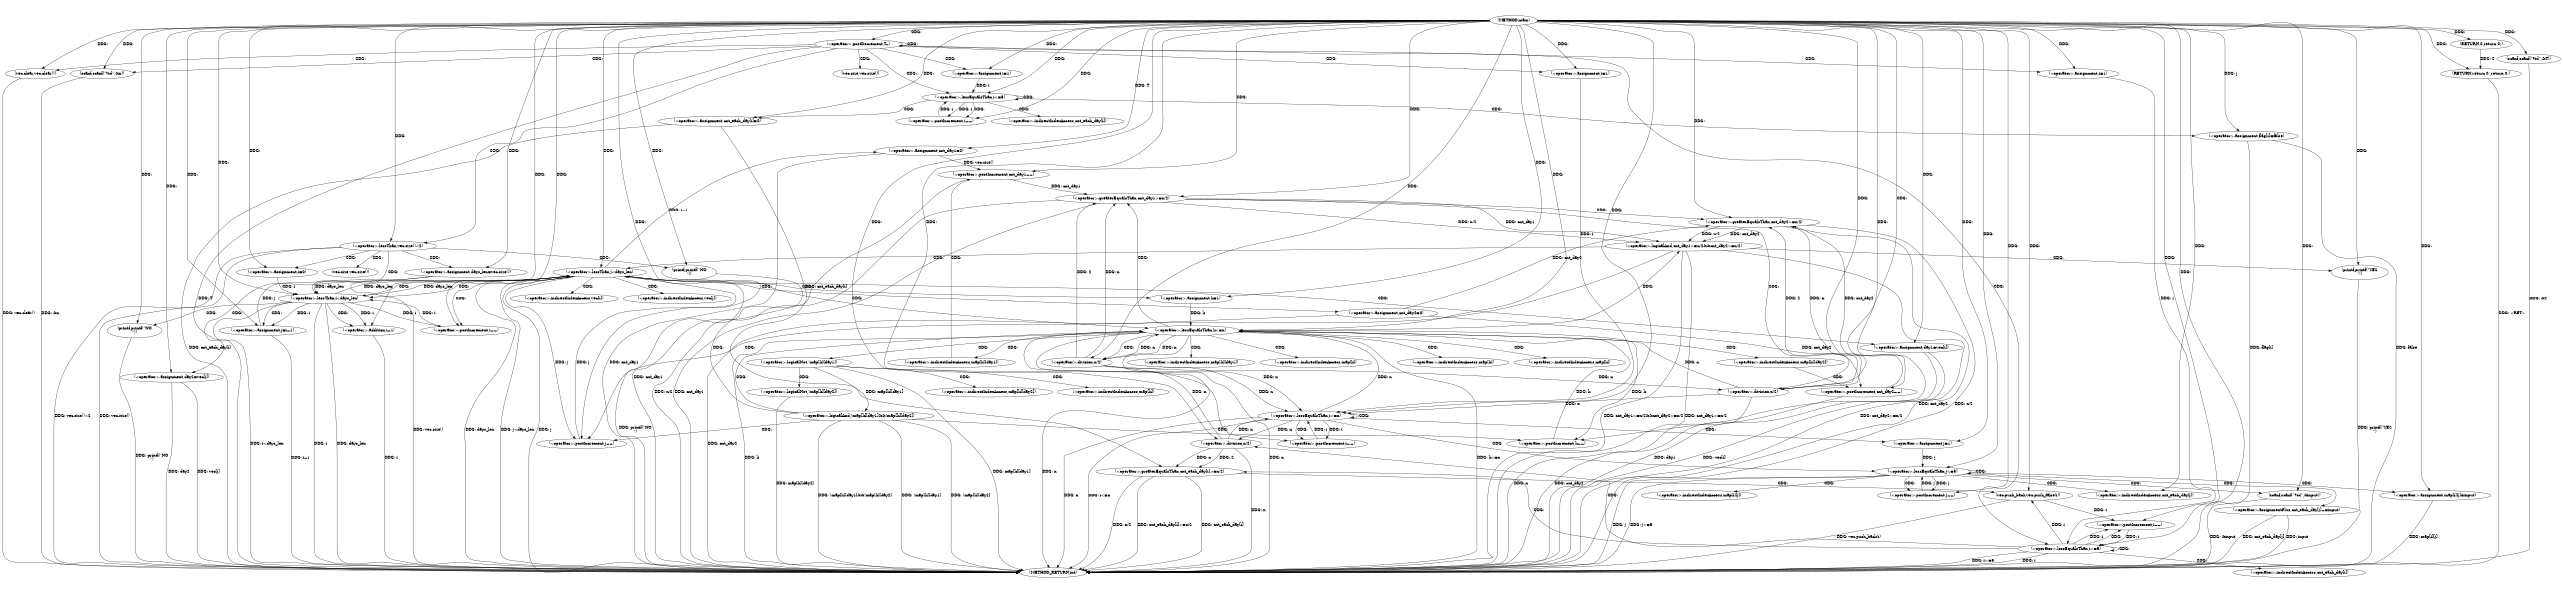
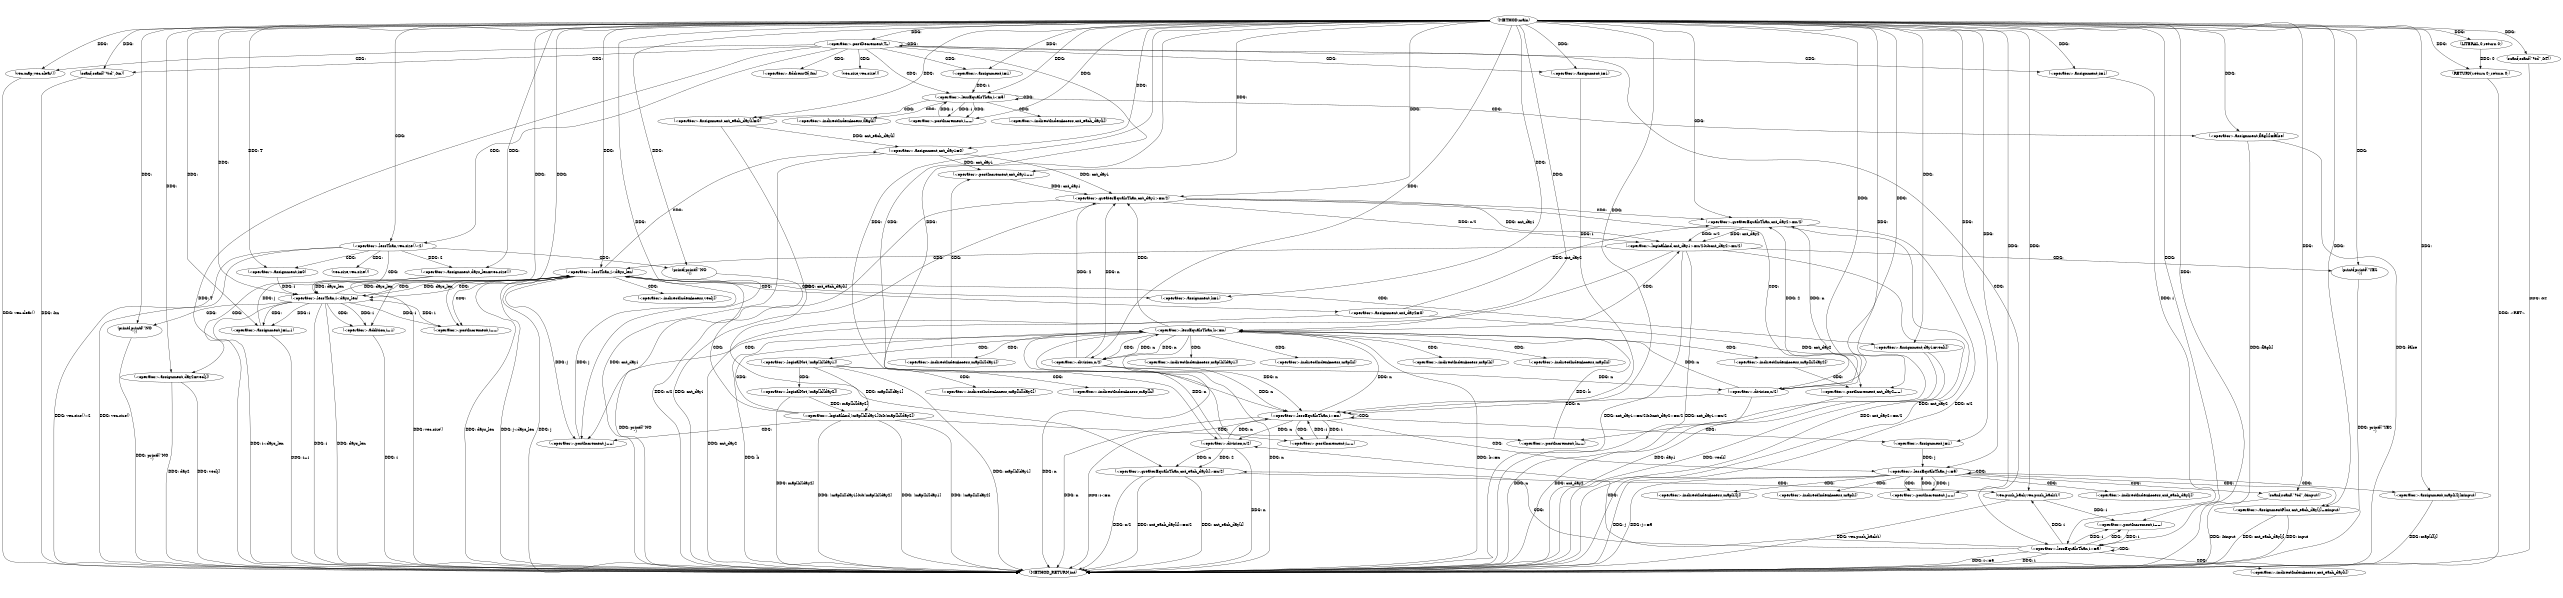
edge "(METHOD,main)" -> "(<operator>.postDecrement,T--)": label "CDG: " -> "DDG: "
node "(RETURN,0,return 0;)": label "(RETURN,0,return 0;)" -> "(LITERAL,0,return 0;)"
edge "(METHOD,main)" -> "(<operator>.indirectIndexAccess,cnt_each_day[j])": now "(METHOD,main)" -> "(<operator>.assignmentPlus,cnt_each_day[j]+=input)"
node "(vec.clear,vec.clear())": label "(vec.clear,vec.clear())" -> "(vec.map,vec.clear())"
node "(<operator>.addressOf,&n)": added
edge "(METHOD,main)" -> "(<operator>.assignment,flag[i]=false)": label "DDG: j" -> "DDG: "
edge "(METHOD,main)" -> "(<operator>.assignment,cnt_day1=0)": label "DDG: T" -> "DDG: "
node "(<operator>.indirectIndexAccess,flag[i])": added
edge "(METHOD,main)" -> "(<operator>.greaterEqualsThan,cnt_day2>=n/2)": label "DDG: " -> "CDG: "
edge "(METHOD,main)" -> "(<operator>.lessThan,vec.size()<2)": label "DDG: " -> "CDG: "
edge "(METHOD,main)" -> "(<operator>.assignment,i=0)": label "DDG: " -> "DDG: T"
edge "(<operator>.assignment,cnt_day1=0)" -> "(<operator>.postIncrement,cnt_day1++)": label "DDG: vec.size()" -> "DDG: cnt_day1"
edge "(<operator>.assignment,cnt_day1=0)" -> "(<operator>.greaterEqualsThan,cnt_day1>=n/2)": added, label "DDG: cnt_day1"
edge "(METHOD,main)" -> "(<operator>.postIncrement,cnt_day2++)": label "CDG: " -> "DDG: "
edge "(<operator>.lessThan,j<days_len)" -> "(<operator>.assignment,cnt_day1=0)": label "DDG: i+1" -> "CDG: "
edge "(<operator>.postDecrement,T--)" -> "(<operator>.lessEqualsThan,i<=n)": added, label "CDG:"
edge "(<operator>.lessThan,vec.size()<2)" -> "(<operator>.assignment,days_len=vec.size())": label "CDG: " -> "DDG: 2"
edge "(<operator>.lessEqualsThan,k<=n)" -> "(<operator>.greaterEqualsThan,cnt_day1>=n/2)": label "CDG: " -> "DDG: "
edge "(<operator>.assignment,i=0)" -> "(<operator>.lessThan,i<days_len)": label "CDG: i" -> "DDG: i"
edge "(<operator>.lessEqualsThan,k<=n)" -> "(<operator>.logicalAnd,cnt_day1>=n/2&&cnt_day2>=n/2)": label "DDG: " -> "CDG: "
node "(<operator>.indirectIndexAccess,vec[i])": removed
edge "(<operator>.lessThan,j<days_len)" -> "(<operator>.lessEqualsThan,k<=n)": removed, label "CDG:"
edge "(<operator>.assignment,k=1)" -> "(<operator>.lessEqualsThan,k<=n)": removed, label "DDG: k"
edge "(<operator>.postIncrement,cnt_day2++)" -> "(<operator>.greaterEqualsThan,cnt_day2>=n/2)": removed, label "DDG: cnt_day2"
edge "(<operator>.lessEqualsThan,k<=n)" -> "(<operator>.postIncrement,k++)": removed, label "DDG: k"
edge "(<operator>.logicalAnd,!map[k][day1]&&!map[k][day2])" -> "(<operator>.lessThan,j<days_len)": label "DDG: " -> "CDG: "
edge "(<operator>.logicalNot,!map[k][day2])" -> "(<operator>.logicalAnd,!map[k][day1]&&!map[k][day2])": added, label "DDG: map[k][day2]"
edge "(<operator>.postIncrement,cnt_day1++)" -> "(METHOD_RETURN,int)": removed, label "DDG: cnt_day1"
node "(<operator>.indirectIndexAccess,map[i])": added
node "(vec.push_back,vec.push_false(i))": label "(vec.push_back,vec.push_false(i))" -> "(vec.push_back,vec.push_back(i))"
edge "(<operator>.assignment,cnt_each_day[i]=0)" -> "(METHOD_RETURN,int)": now "(<operator>.assignment,cnt_each_day[i]=0)" -> "(<operator>.assignment,cnt_day1=0)"
